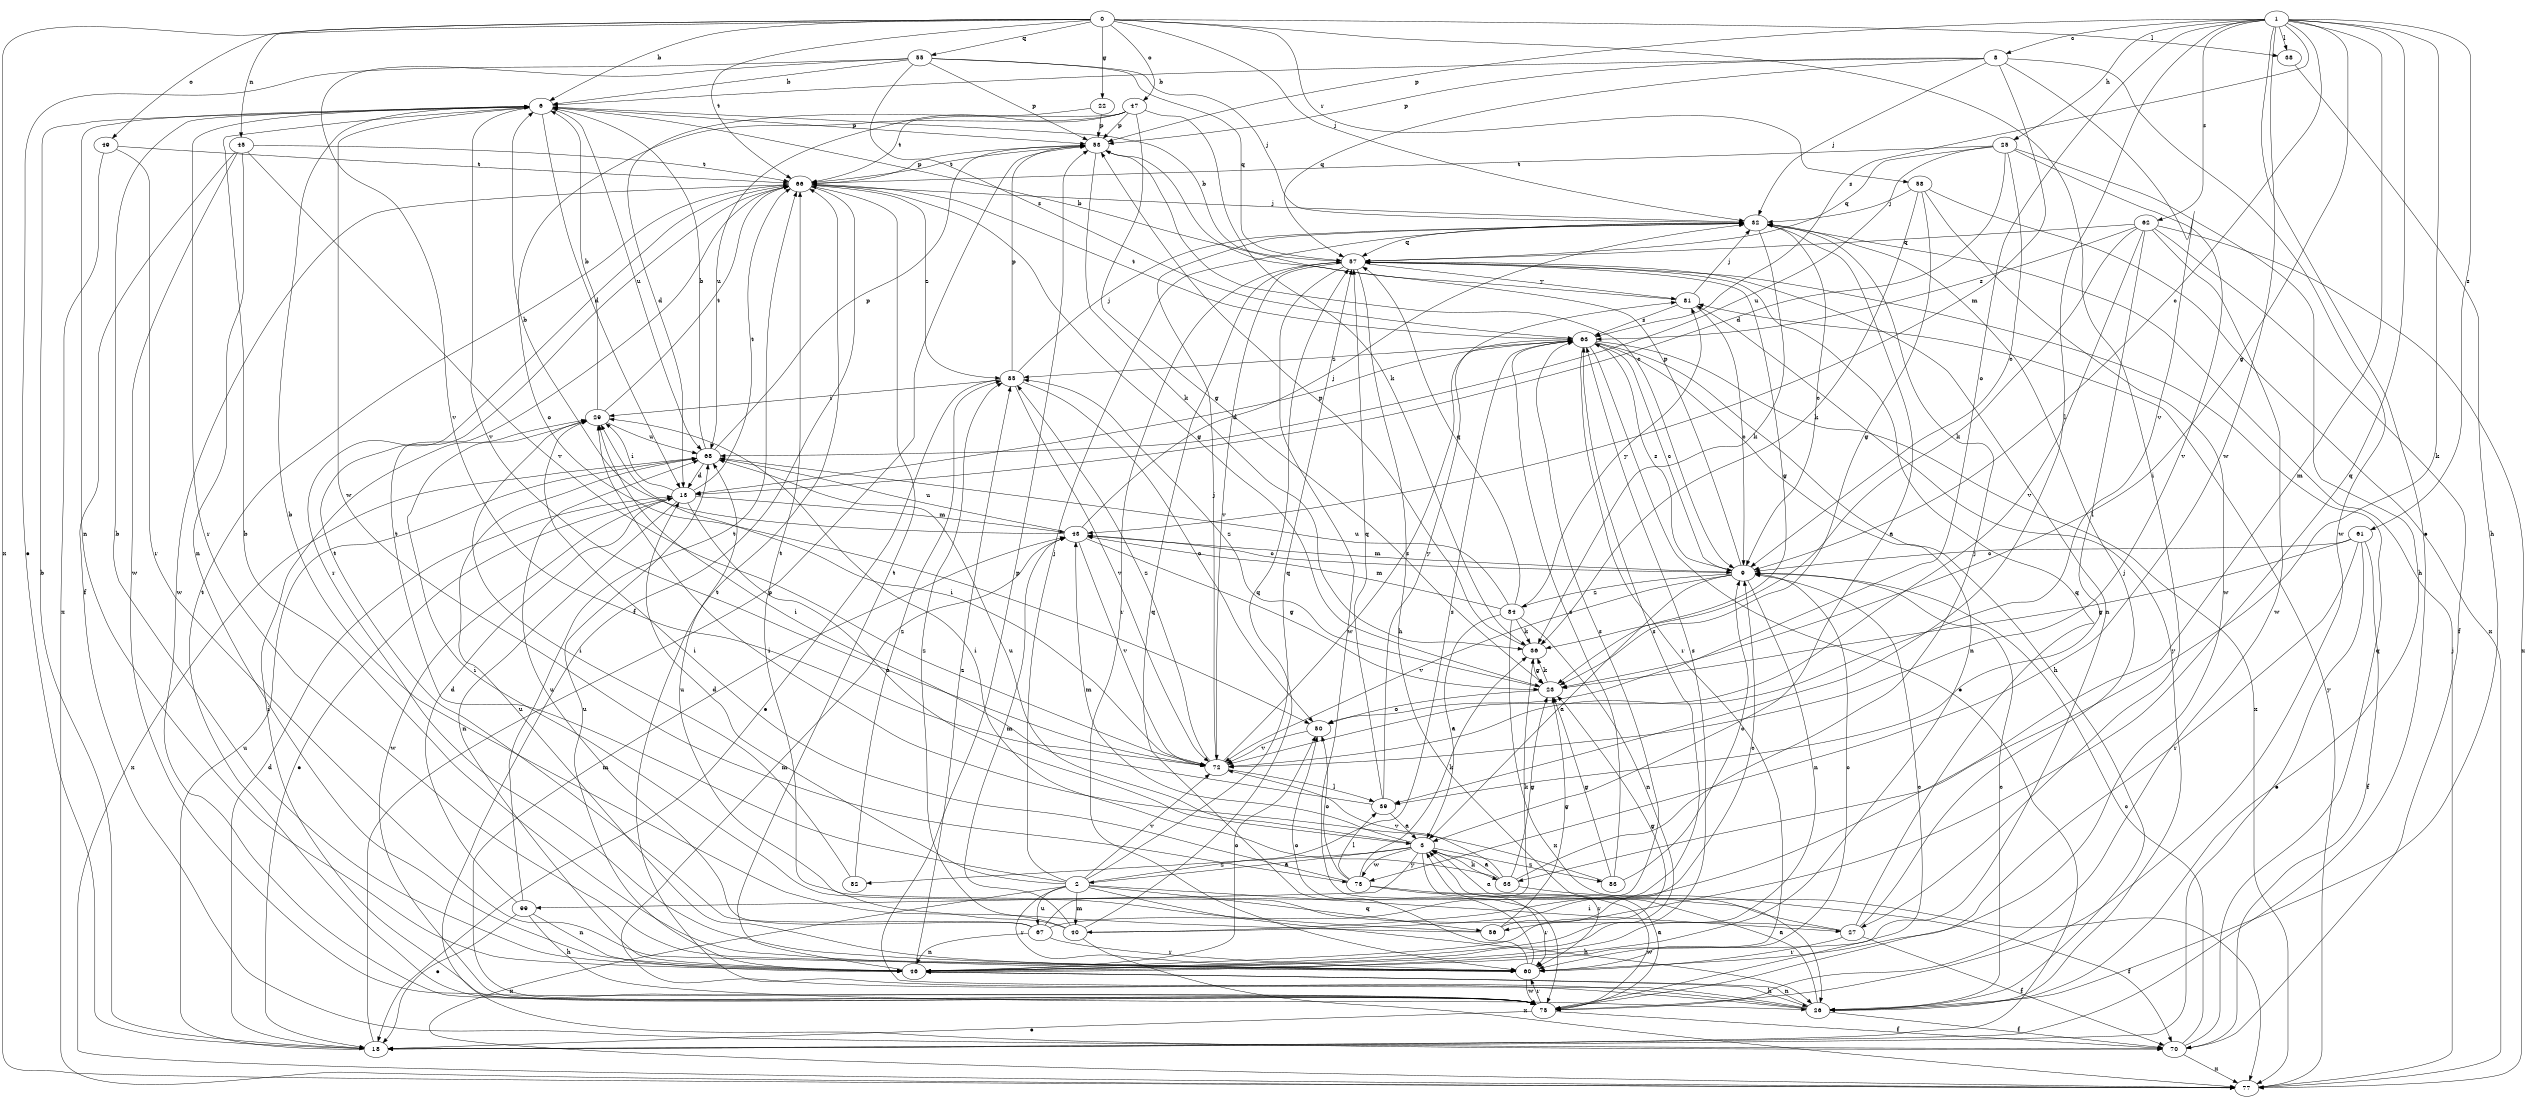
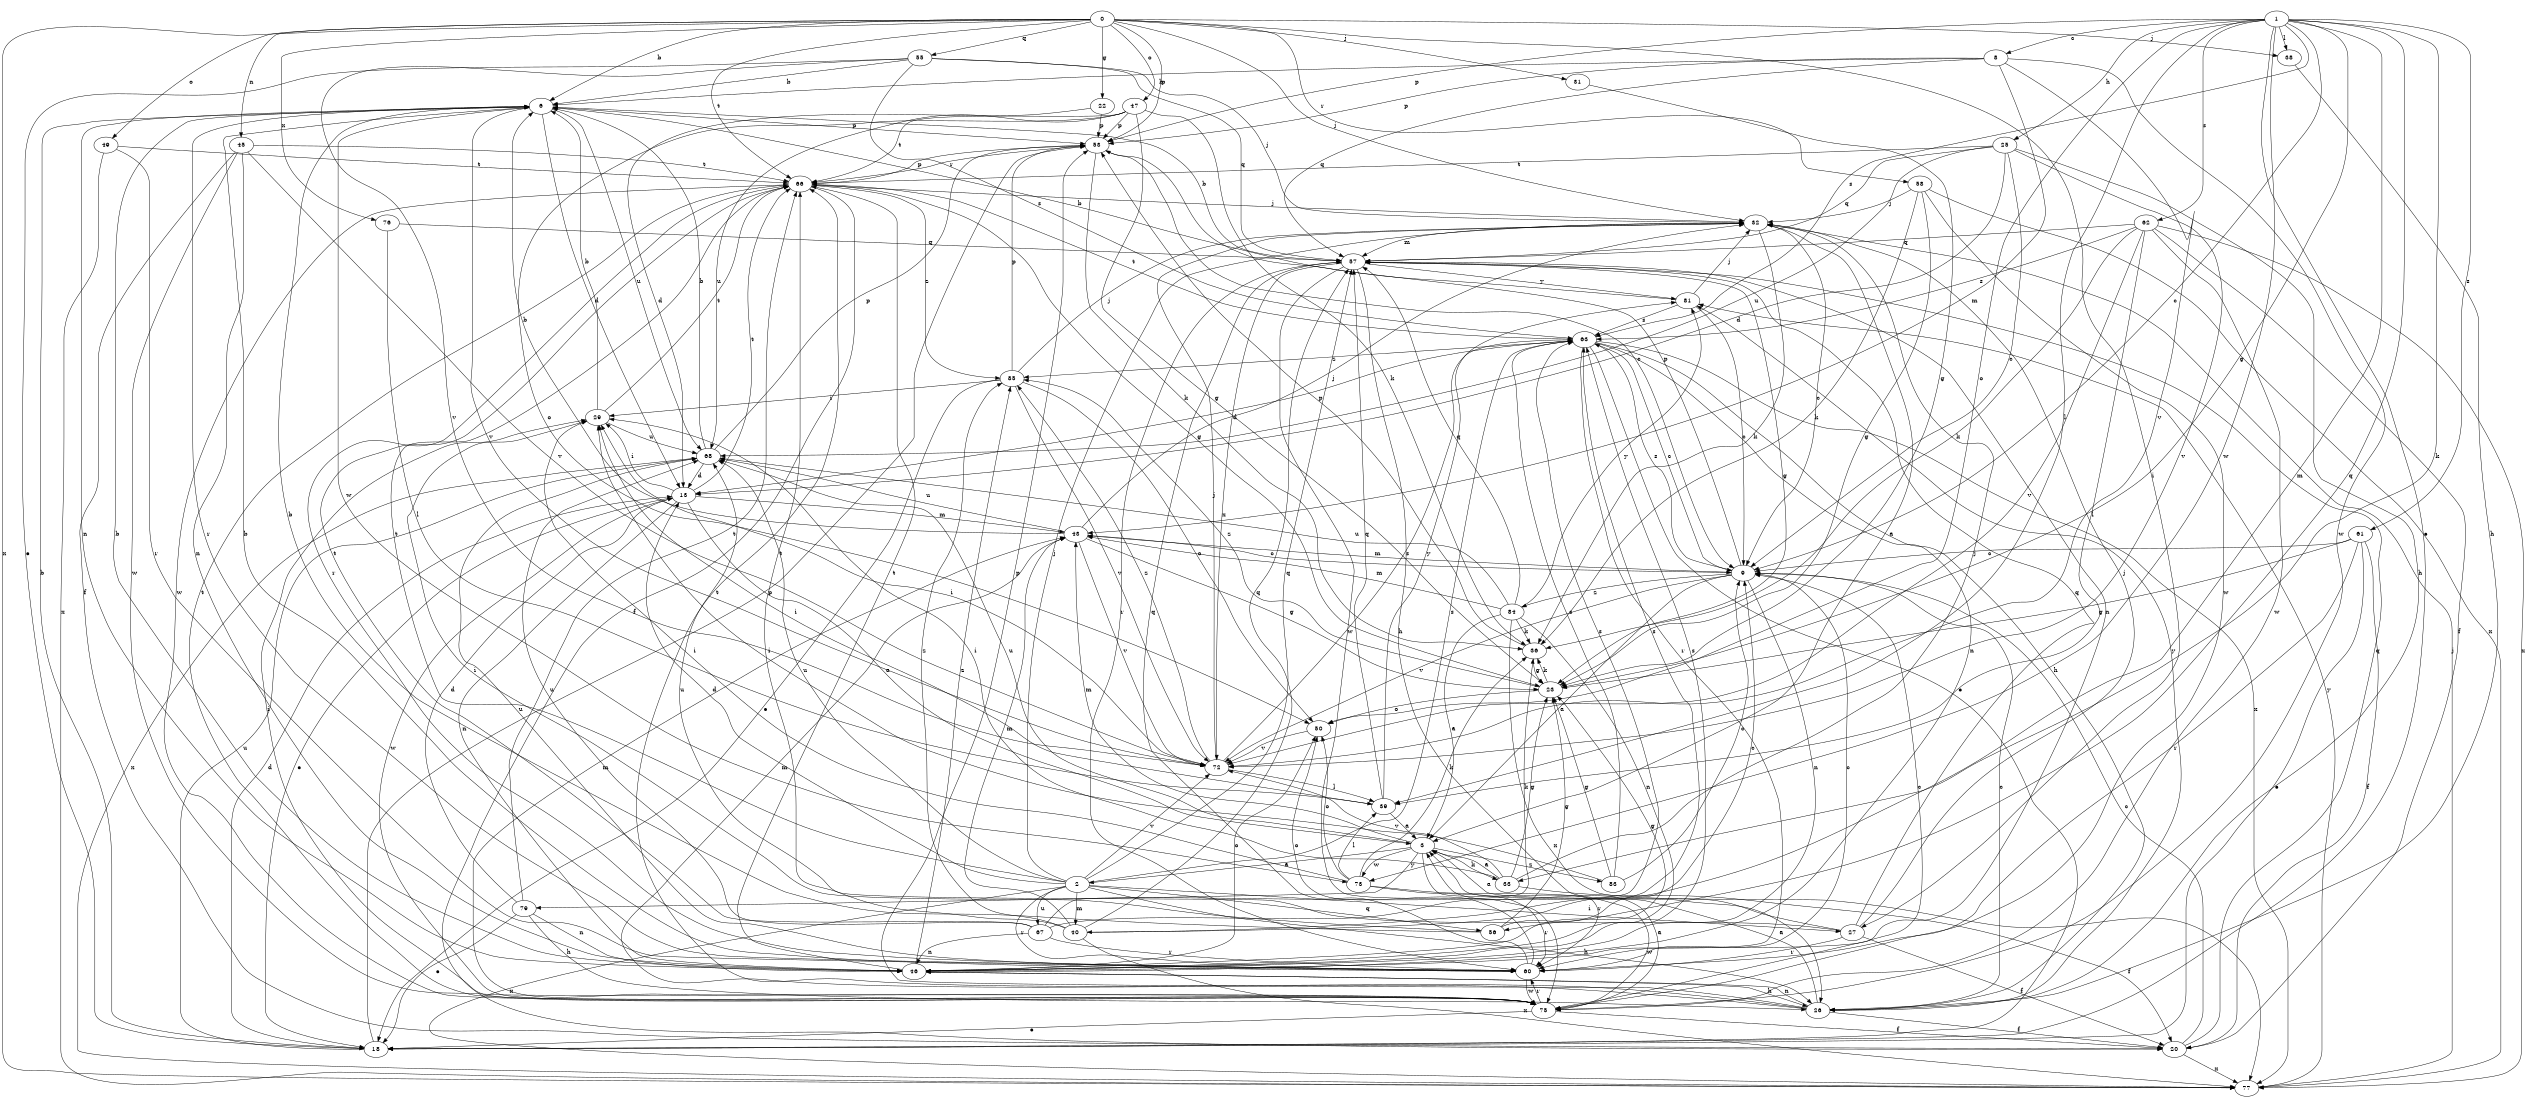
edge "0" -> "38": label "l" -> "j"
node "31": added
edge "55" -> "53": now "0" -> "53"
edge "8" -> "32": removed, label "j"
edge "53" -> "66": label "t" -> "r"
node "76": added
edge "32" -> "57": label "q" -> "m"
edge "57" -> "72": label "v" -> "x"
edge "46" -> "68": now "2" -> "68"
node "82": removed
node "99": label "99" -> "79"
node "70": label "70" -> "20"
